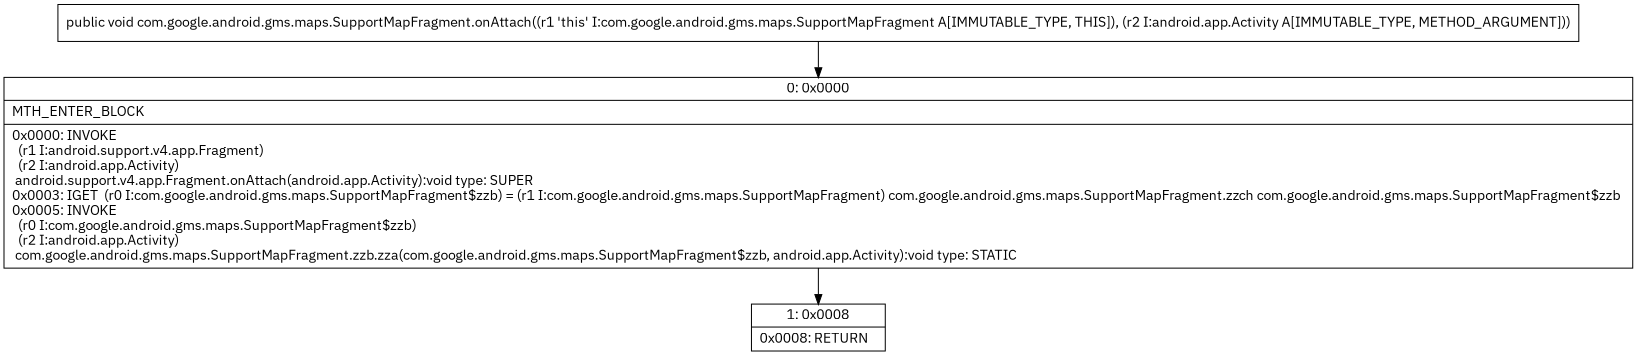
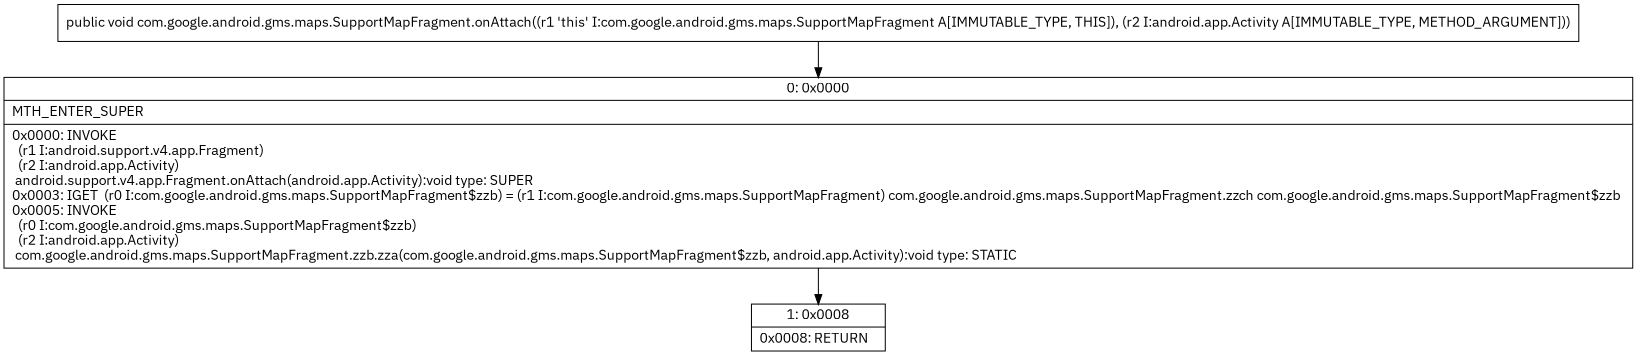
node "0: 0x0000": text "MTH_ENTER_BLOCK" -> "MTH_ENTER_SUPER"
